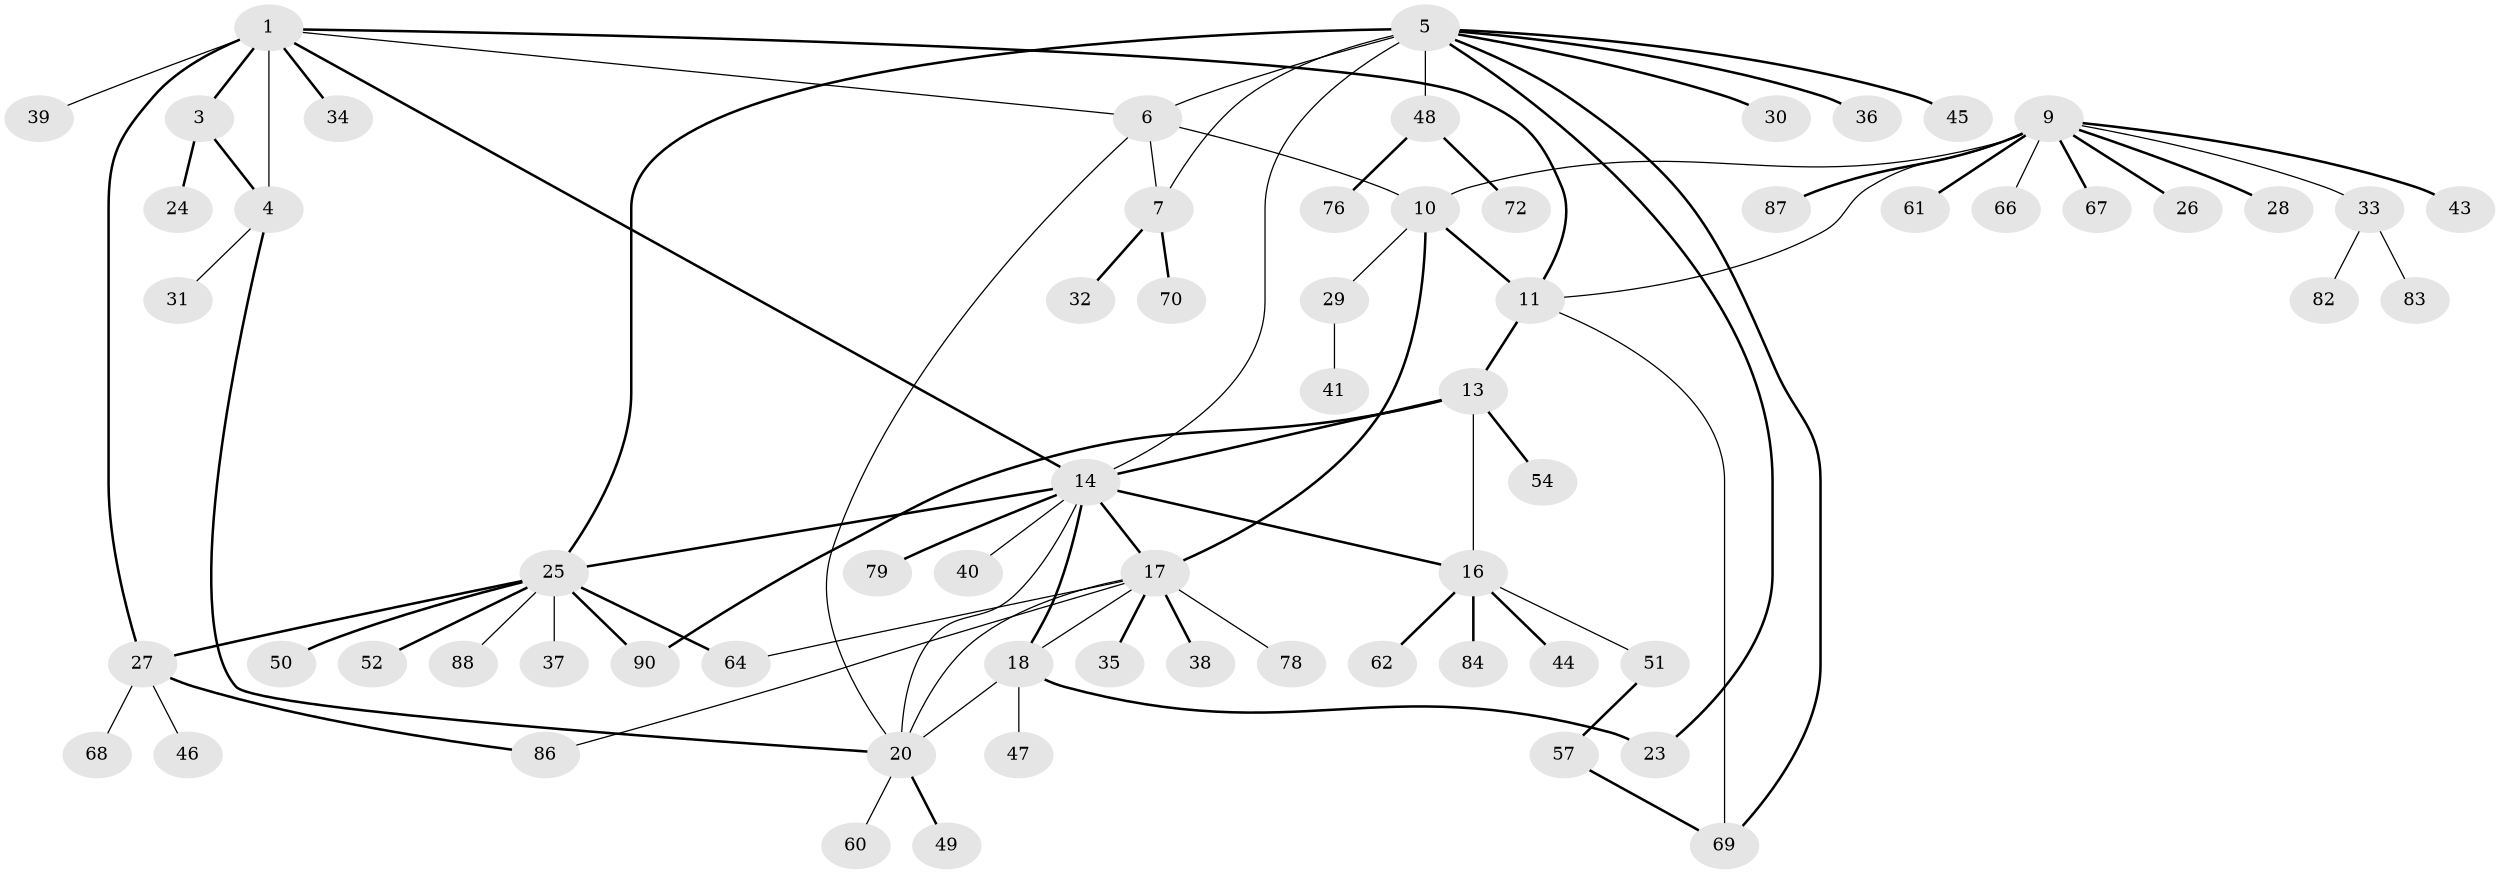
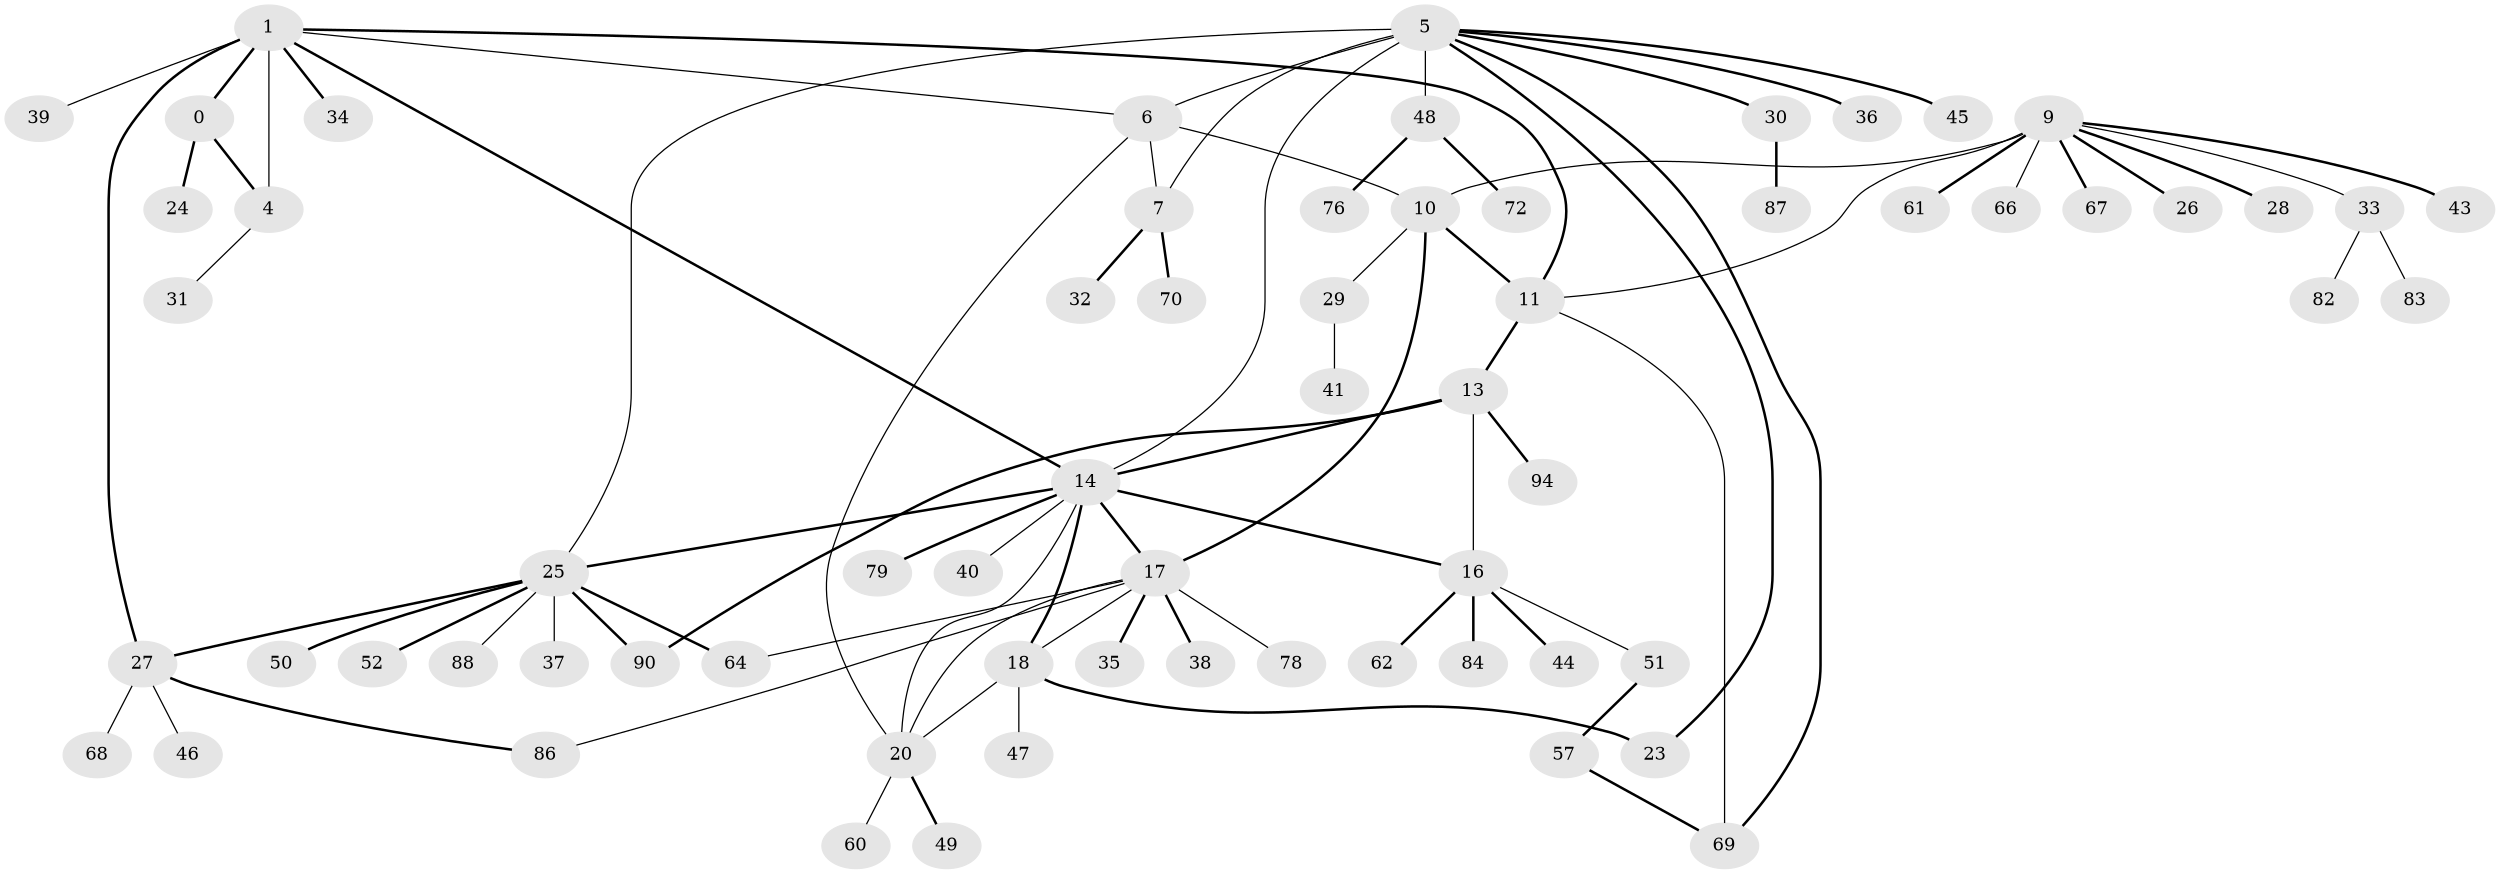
edge "5" -- "25": style bold -> solid
node "3": label "3" -> "0"
edge "9" -- "87": now "30" -- "87"
node "54": label "54" -> "94"
edge "4" -- "20": removed
